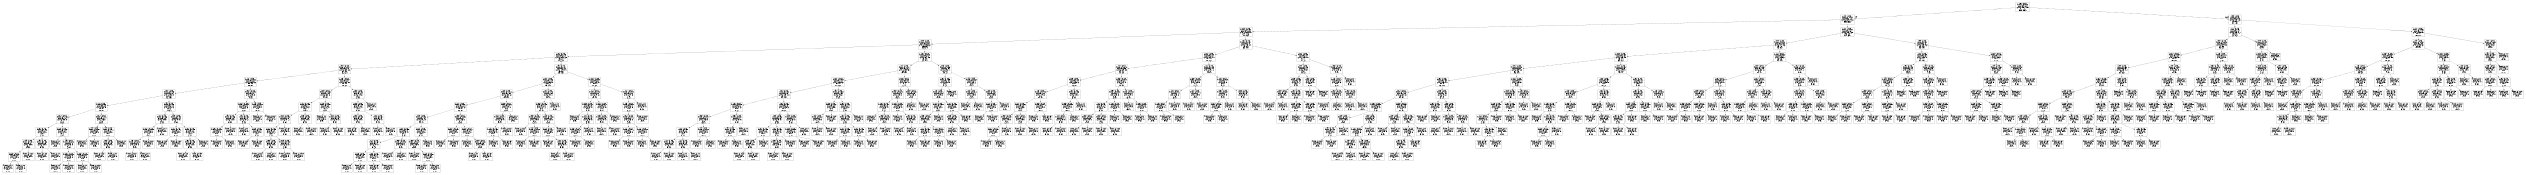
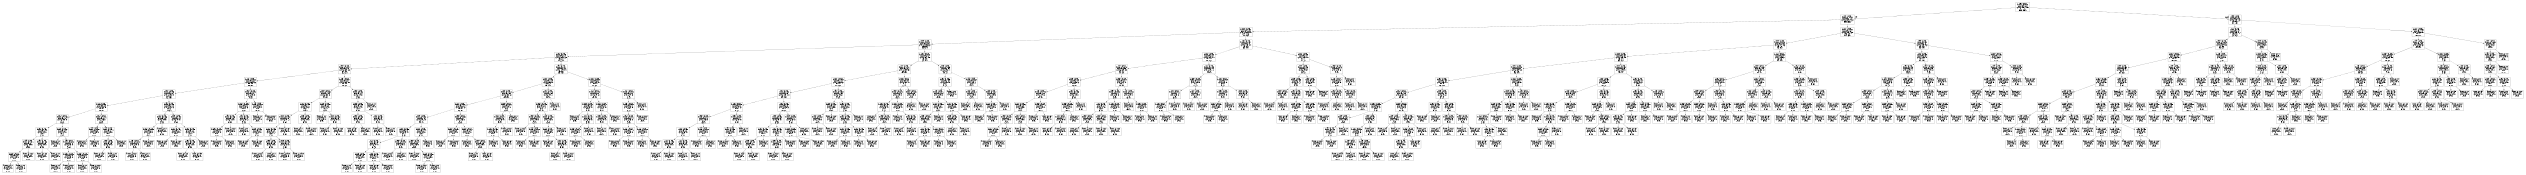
node "entropy = 0.0 samples = 3 value = [[3, 0] [3, 0] [0, 3]]": label "entropy = 0.0 samples = 3 value = [[3, 0] [3, 0] [0, 3]]" -> "entropy = 0.0 entropy = 3 value = [[3, 0] [3, 0] [0, 3]]"
